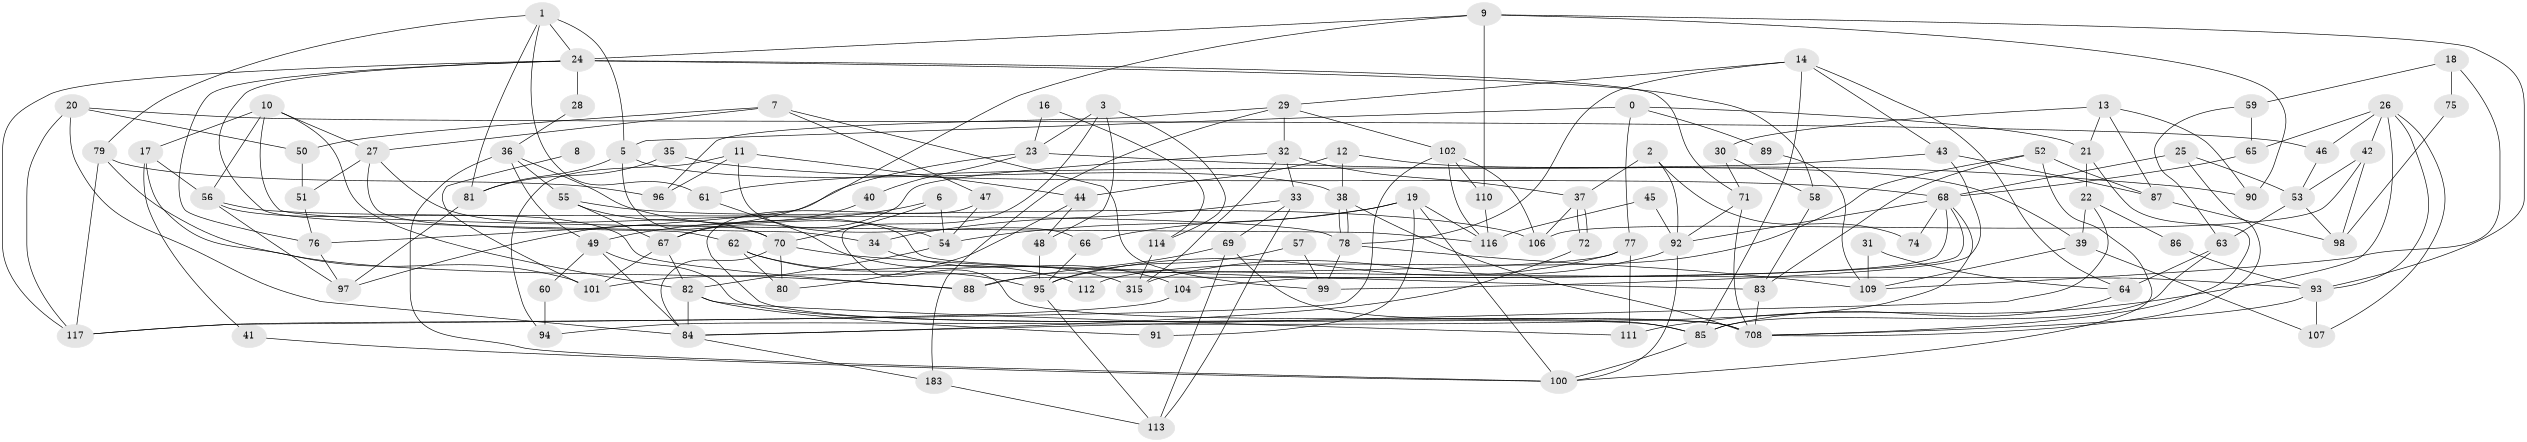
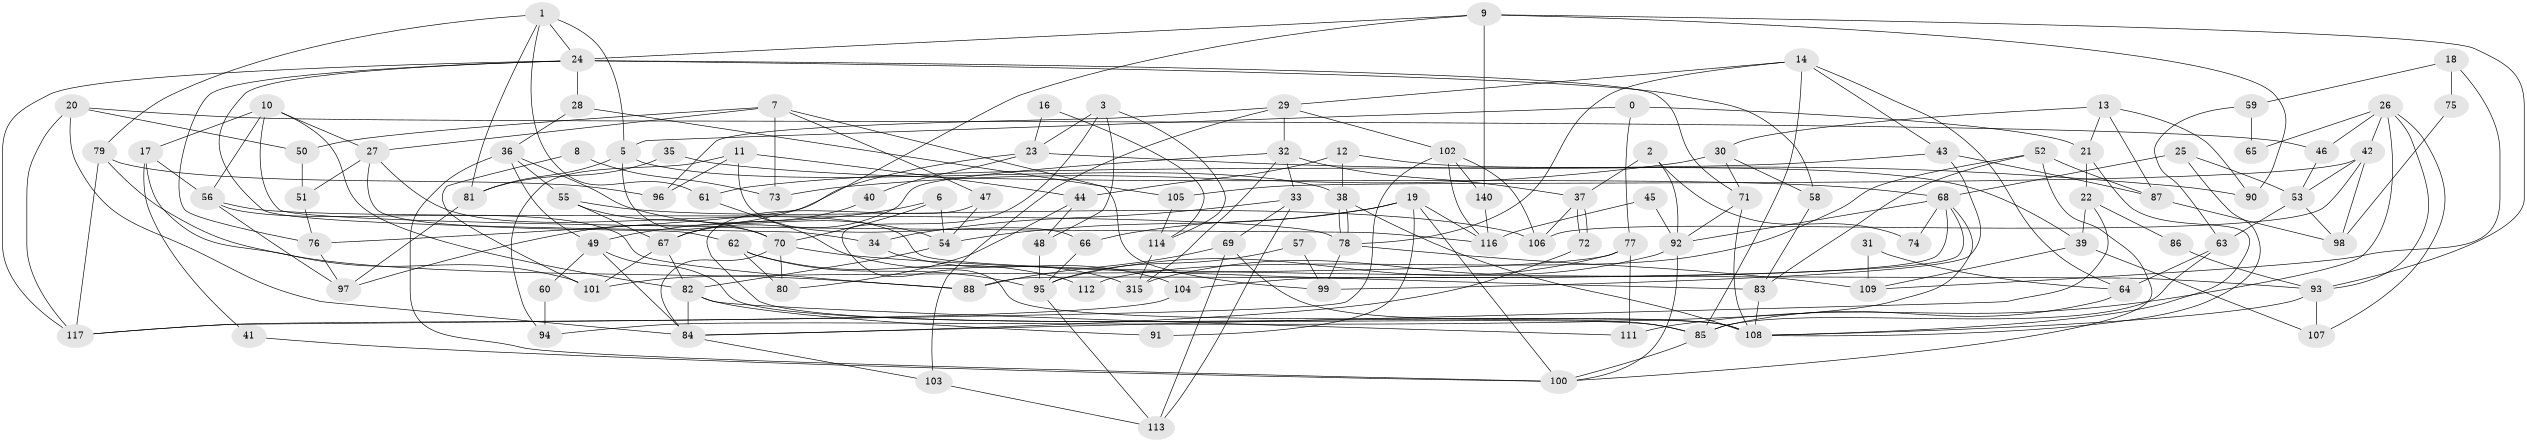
node "89": removed
edge "65" -- "68": removed
node "73": added
node "105": added
node "110": label "110" -> "140"
node "708": label "708" -> "108"
node "183": label "183" -> "103"
